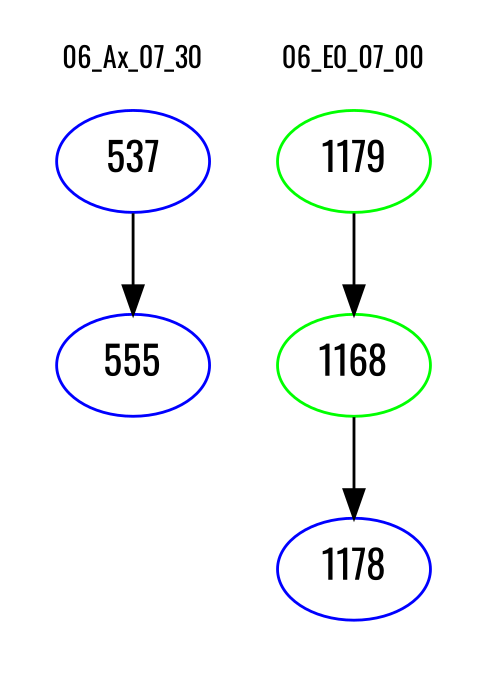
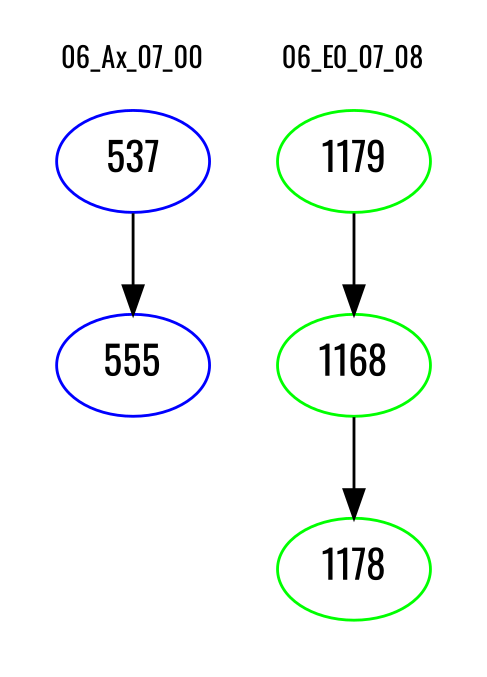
cluster "06_Ax_07_30": label "06_Ax_07_30" -> "06_Ax_07_00"
cluster "06_E0_07_00": label "06_E0_07_00" -> "06_E0_07_08"
node "1178": color blue -> green
